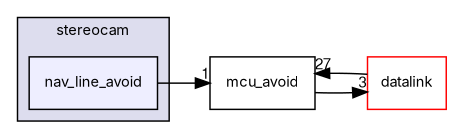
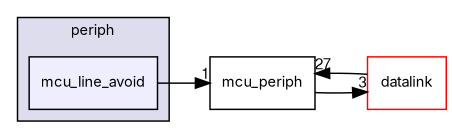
cluster "stereocam": label "stereocam" -> "periph"
node "nav_line_avoid": label "nav_line_avoid" -> "mcu_line_avoid"
node "mcu_avoid": label "mcu_avoid" -> "mcu_periph"
